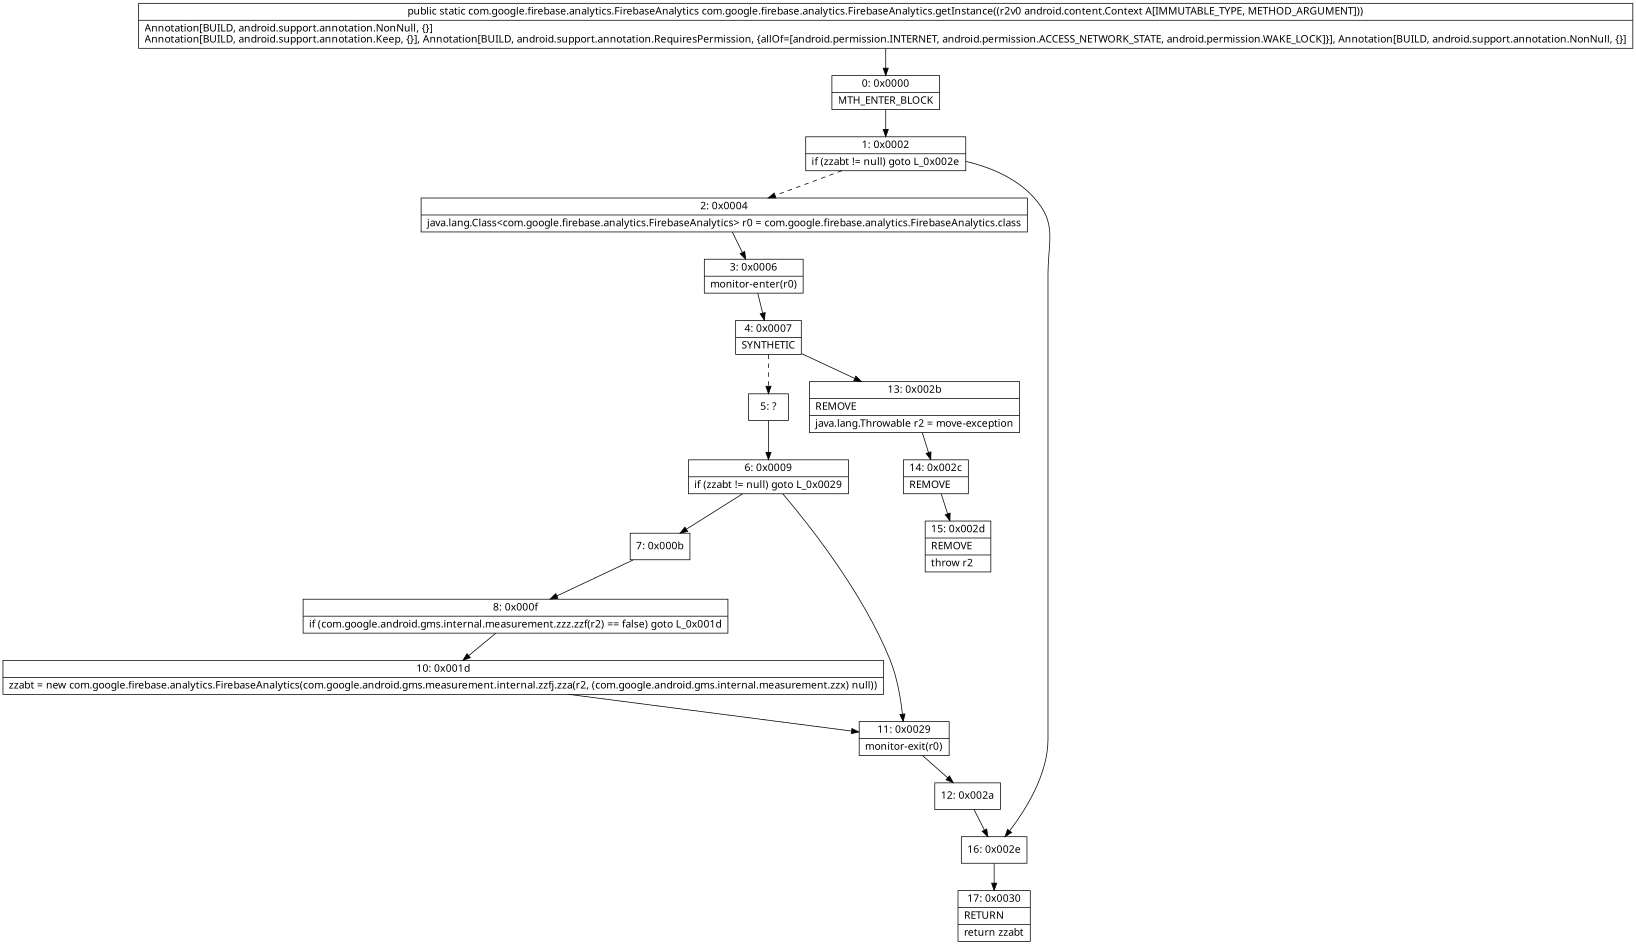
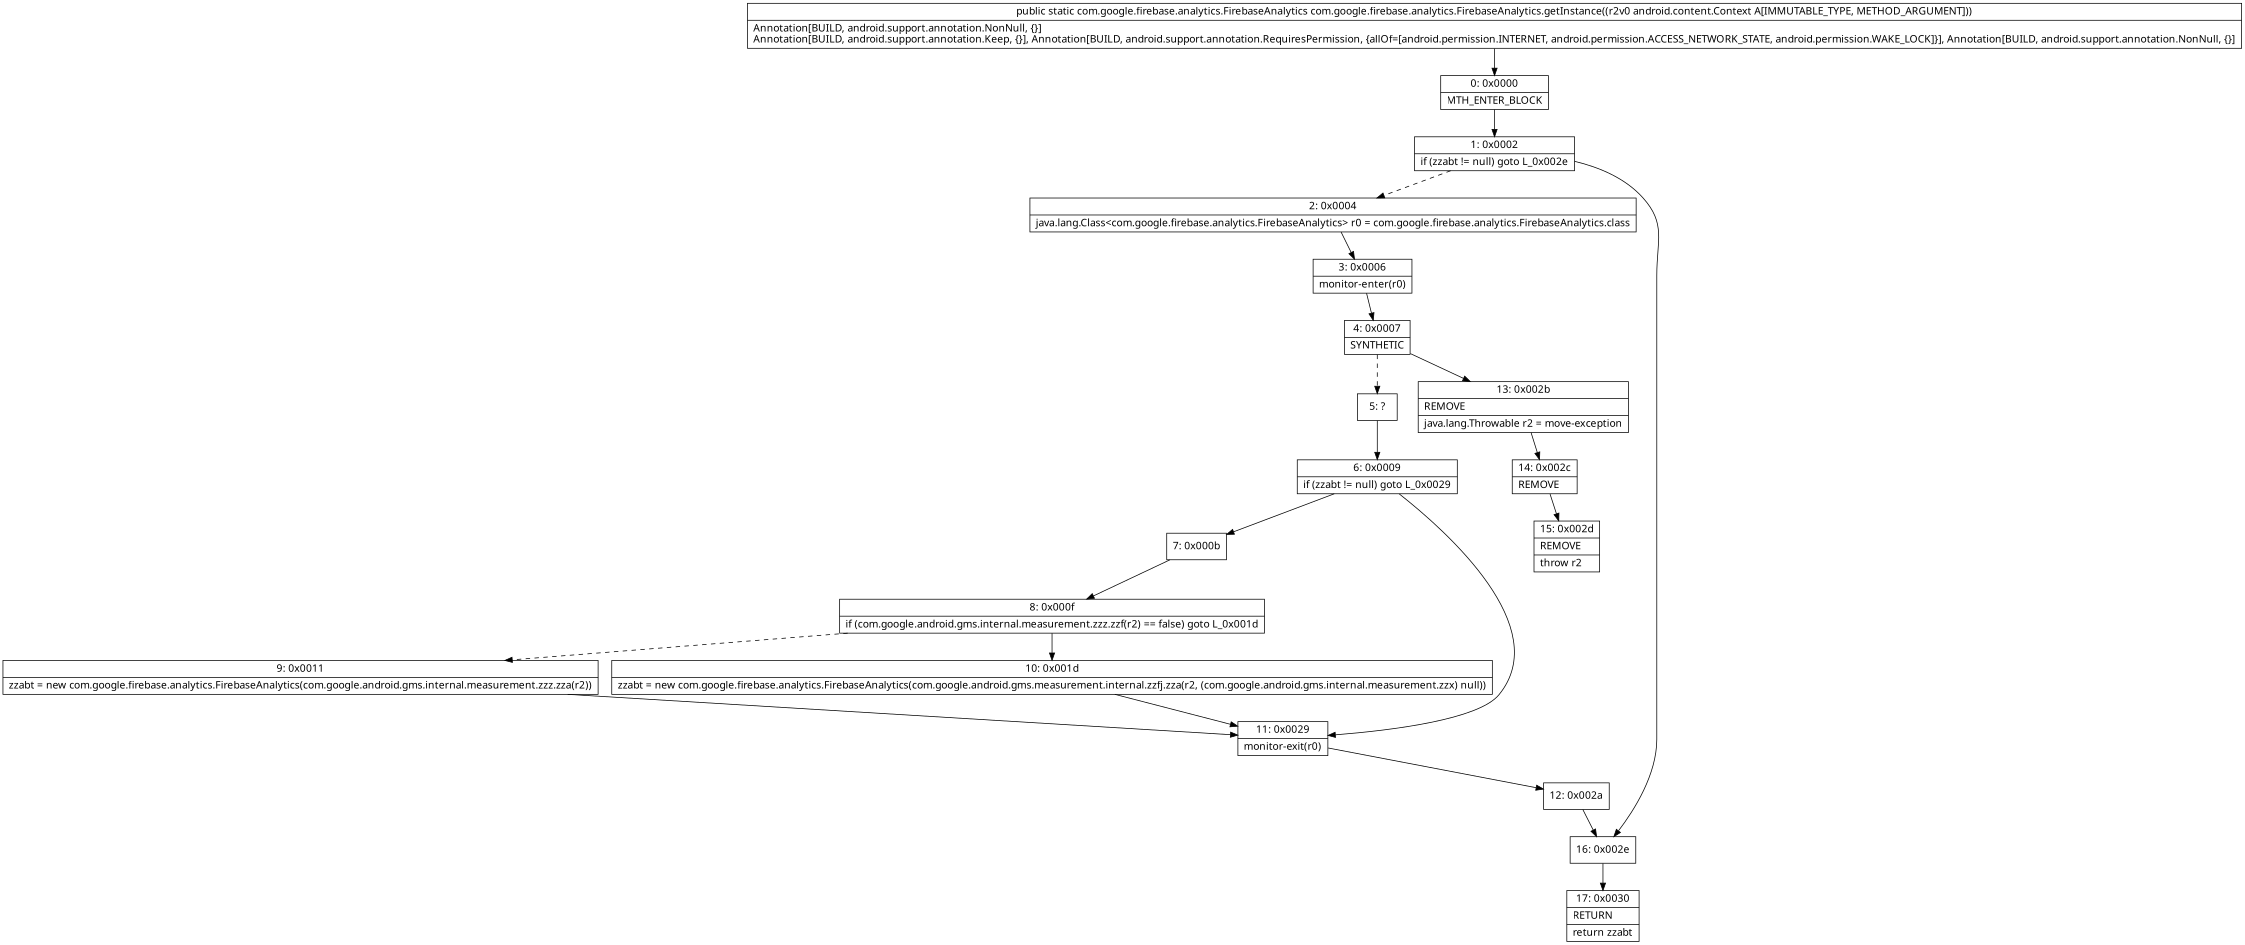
node "9: 0x0011": added
